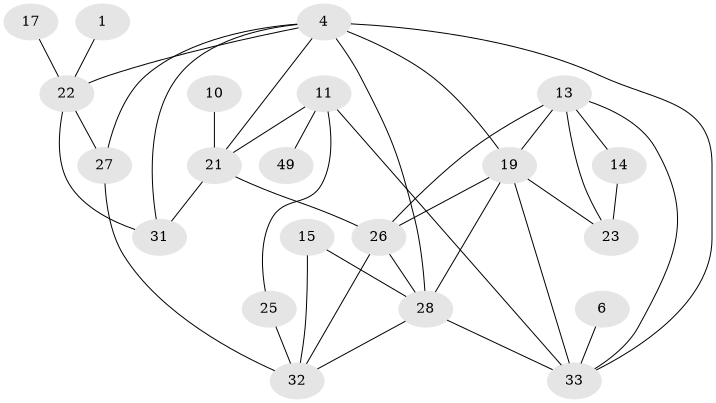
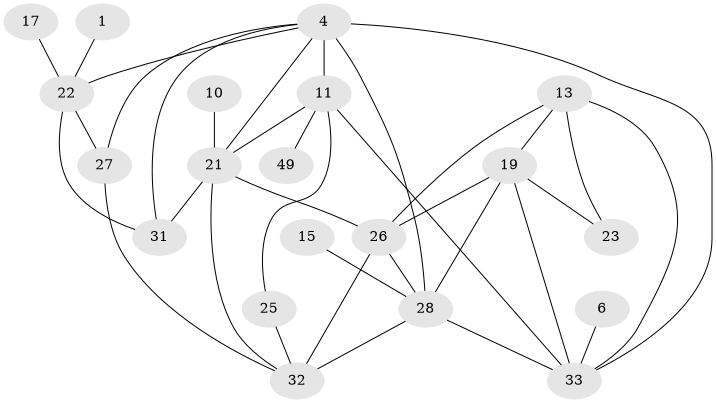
edge "4" -- "19": now "4" -- "11"
node "14": removed
edge "15" -- "32": now "21" -- "32"
